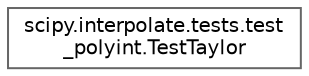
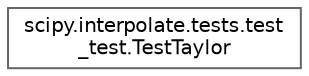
node "scipy.interpolate.tests.test _polyint.TestTaylor": label "scipy.interpolate.tests.test _polyint.TestTaylor" -> "scipy.interpolate.tests.test _test.TestTaylor"
